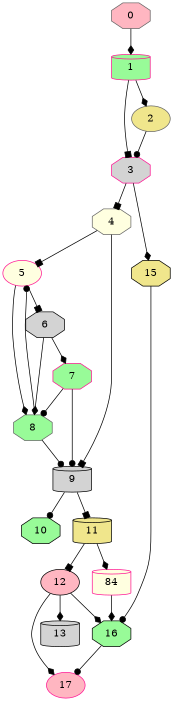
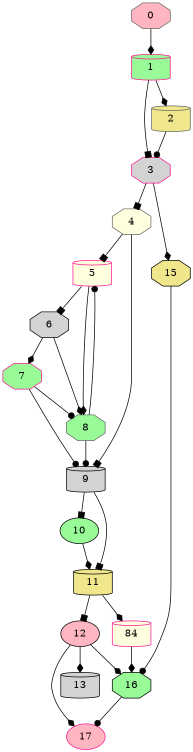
node "2": shape ellipse -> cylinder
node "5": shape ellipse -> cylinder
edge "9" -> "10": arrowhead dot -> box
node "10": shape octagon -> ellipse
edge "10" -> "11": added
